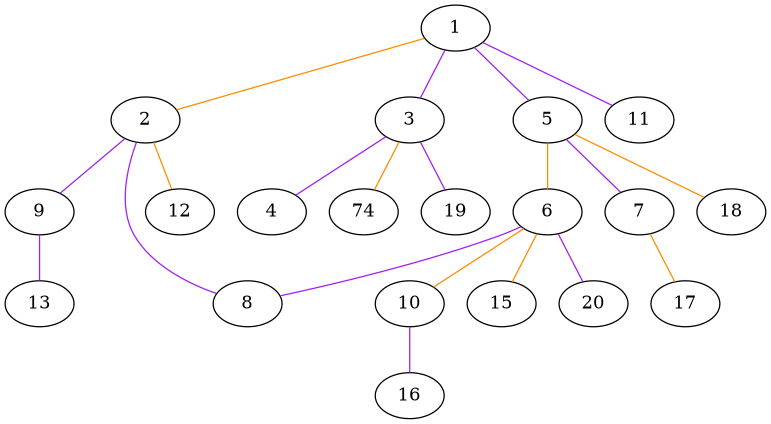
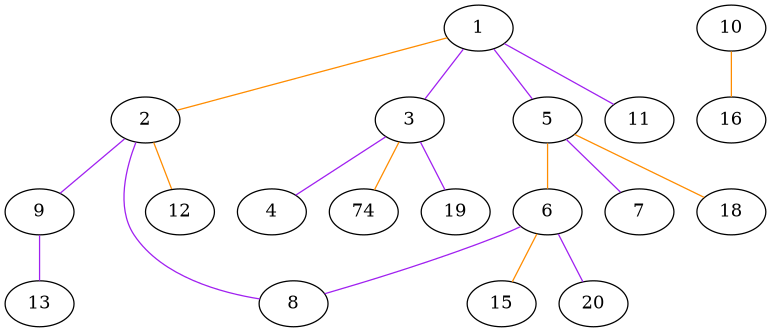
edge "6" -- "10": removed
node "17": removed
edge "10" -- "16": color purple -> darkorange
